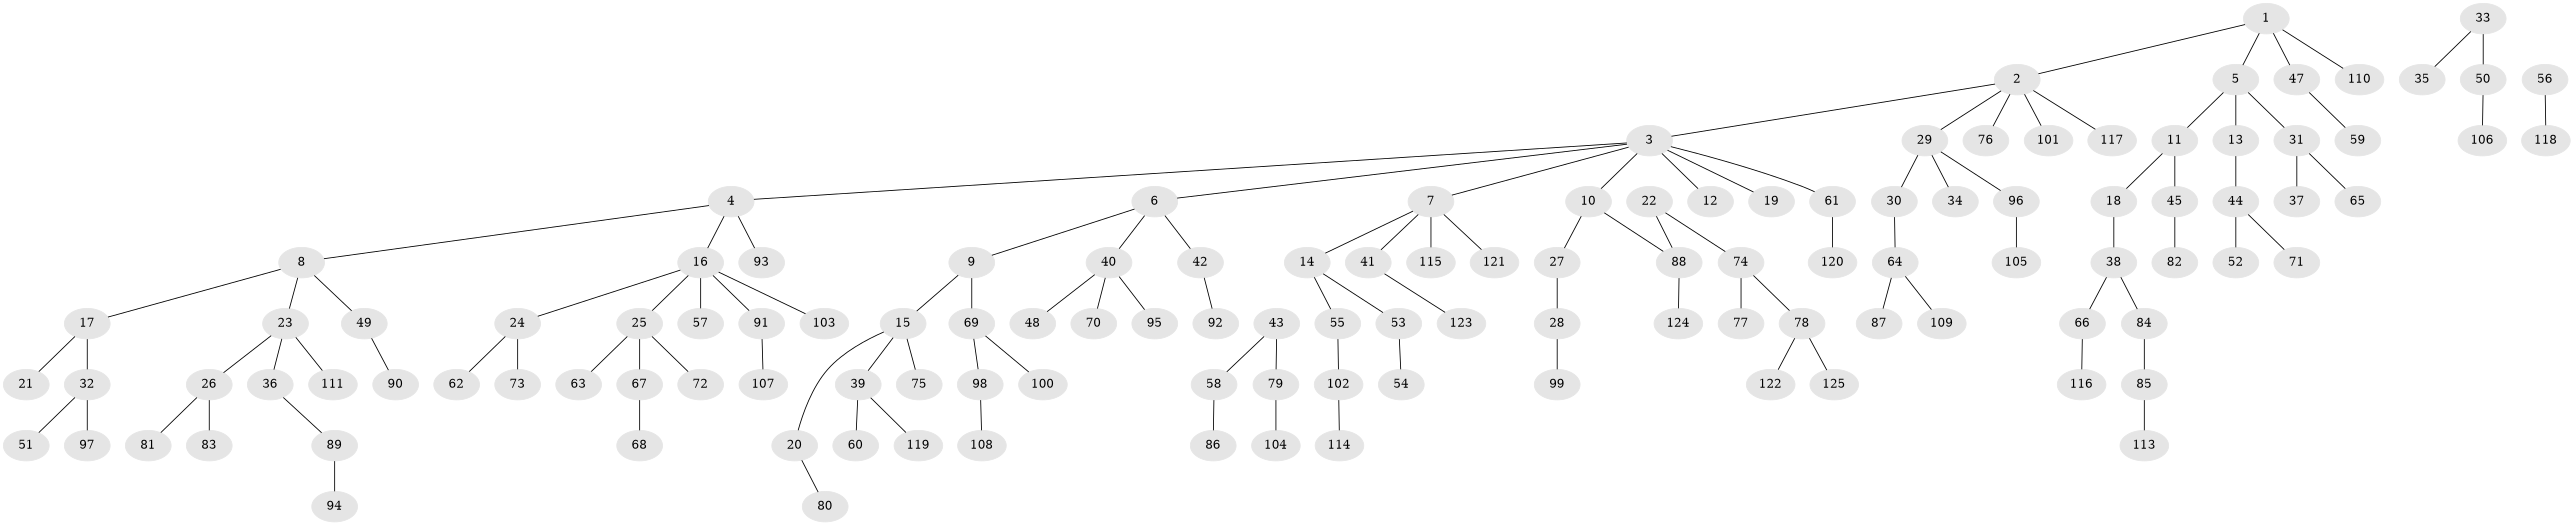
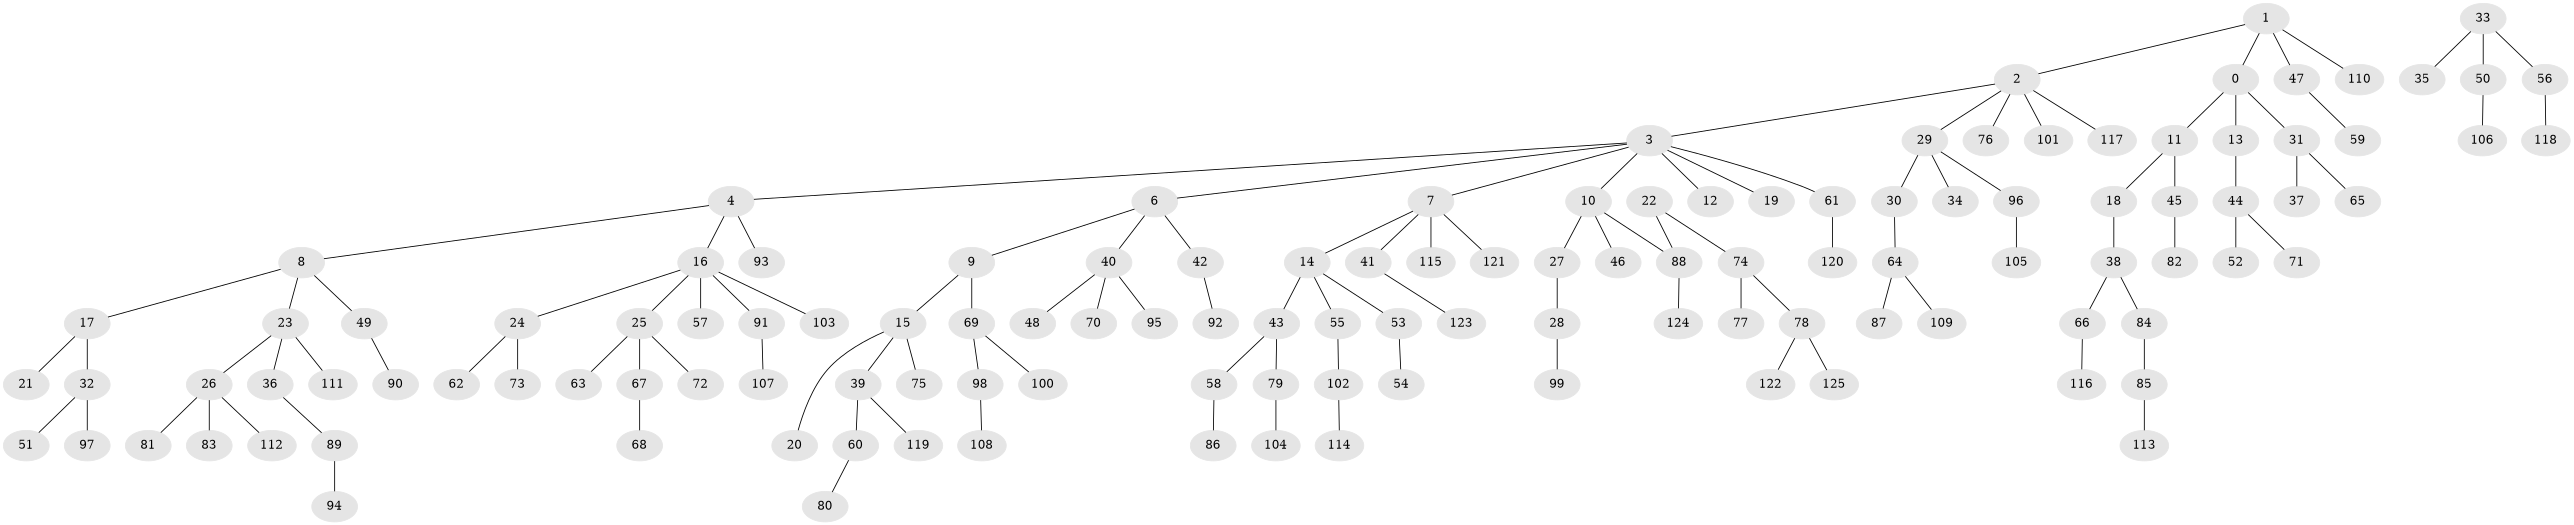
edge "33" -- "56": added
node "5": label "5" -> "0"
node "46": added
edge "14" -- "43": added
node "112": added
edge "20" -- "80": now "60" -- "80"
